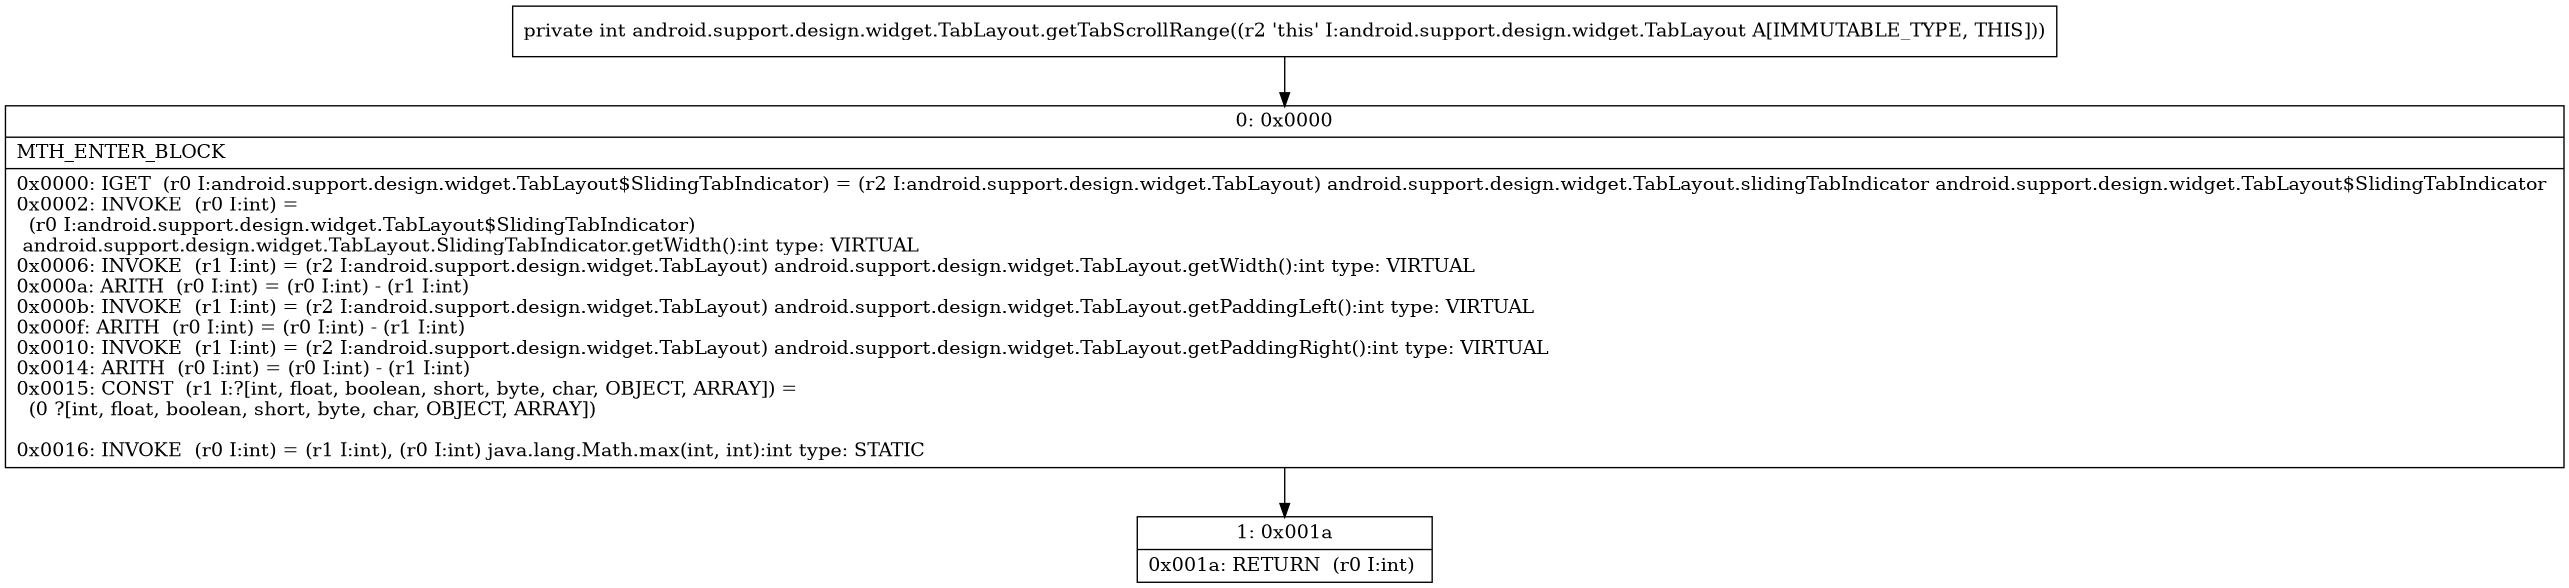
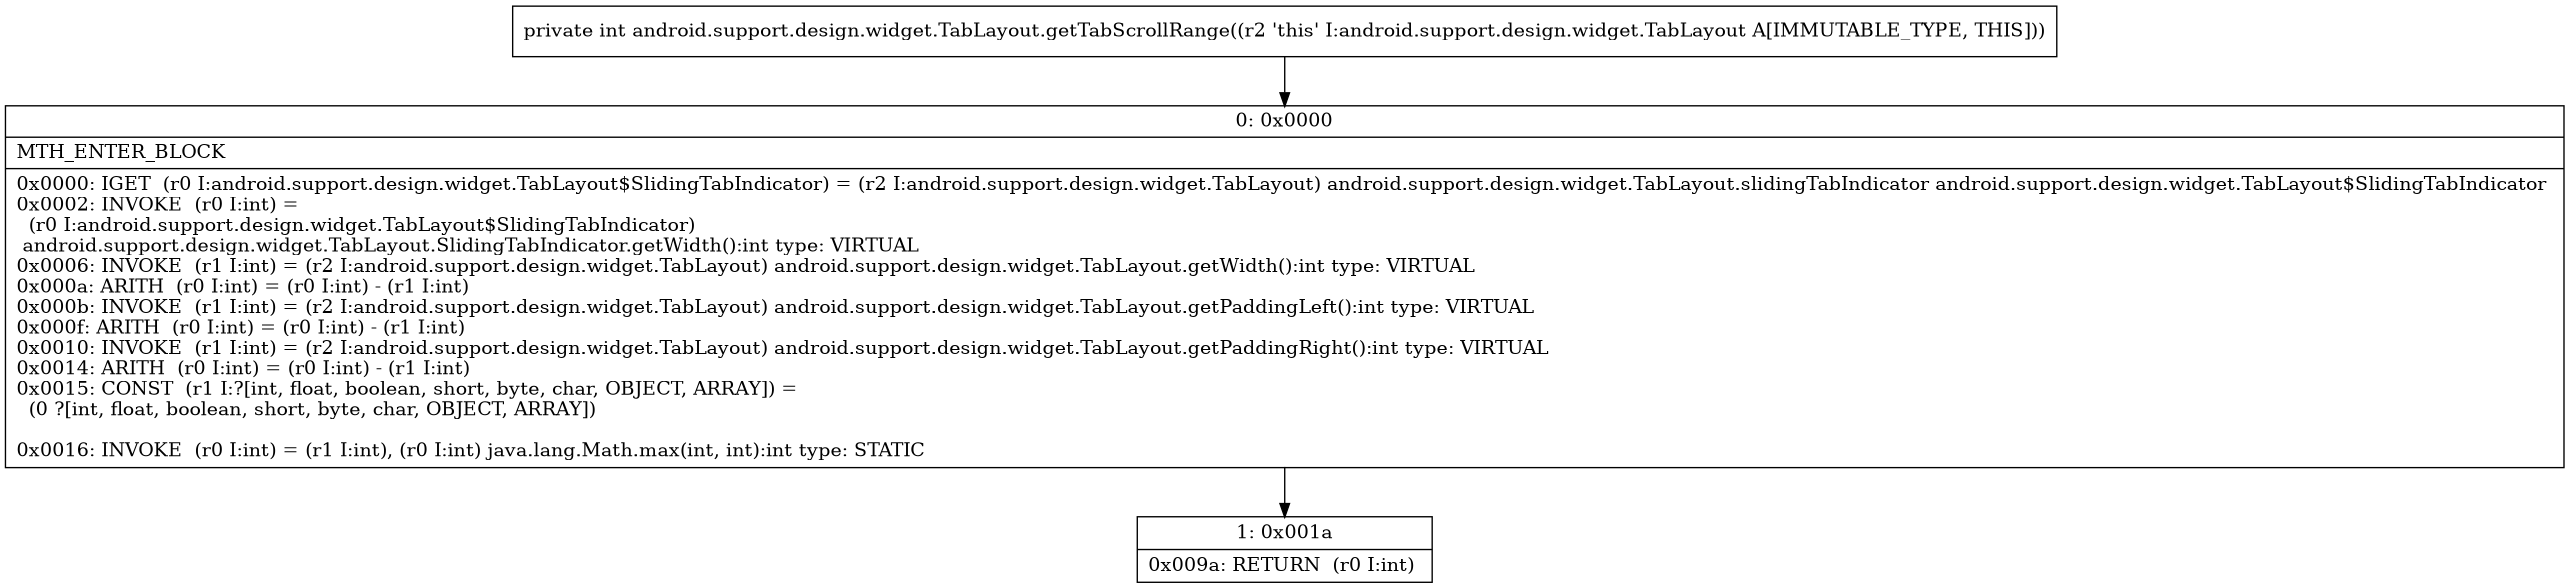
node "1: 0x001a": text "0x001a: RETURN  (r0 I:int)" -> "0x009a: RETURN  (r0 I:int)"
